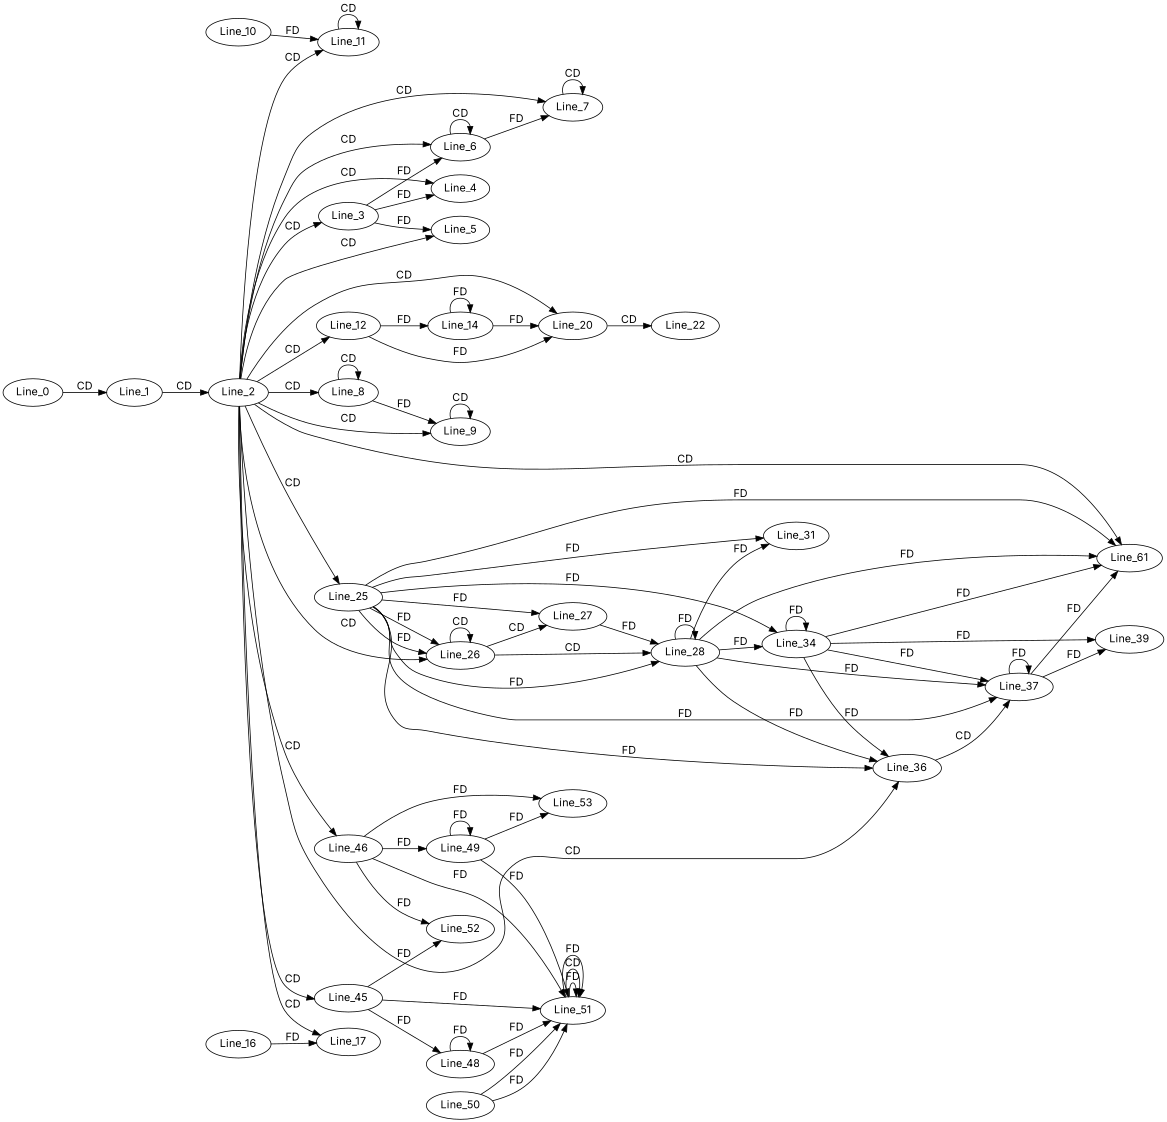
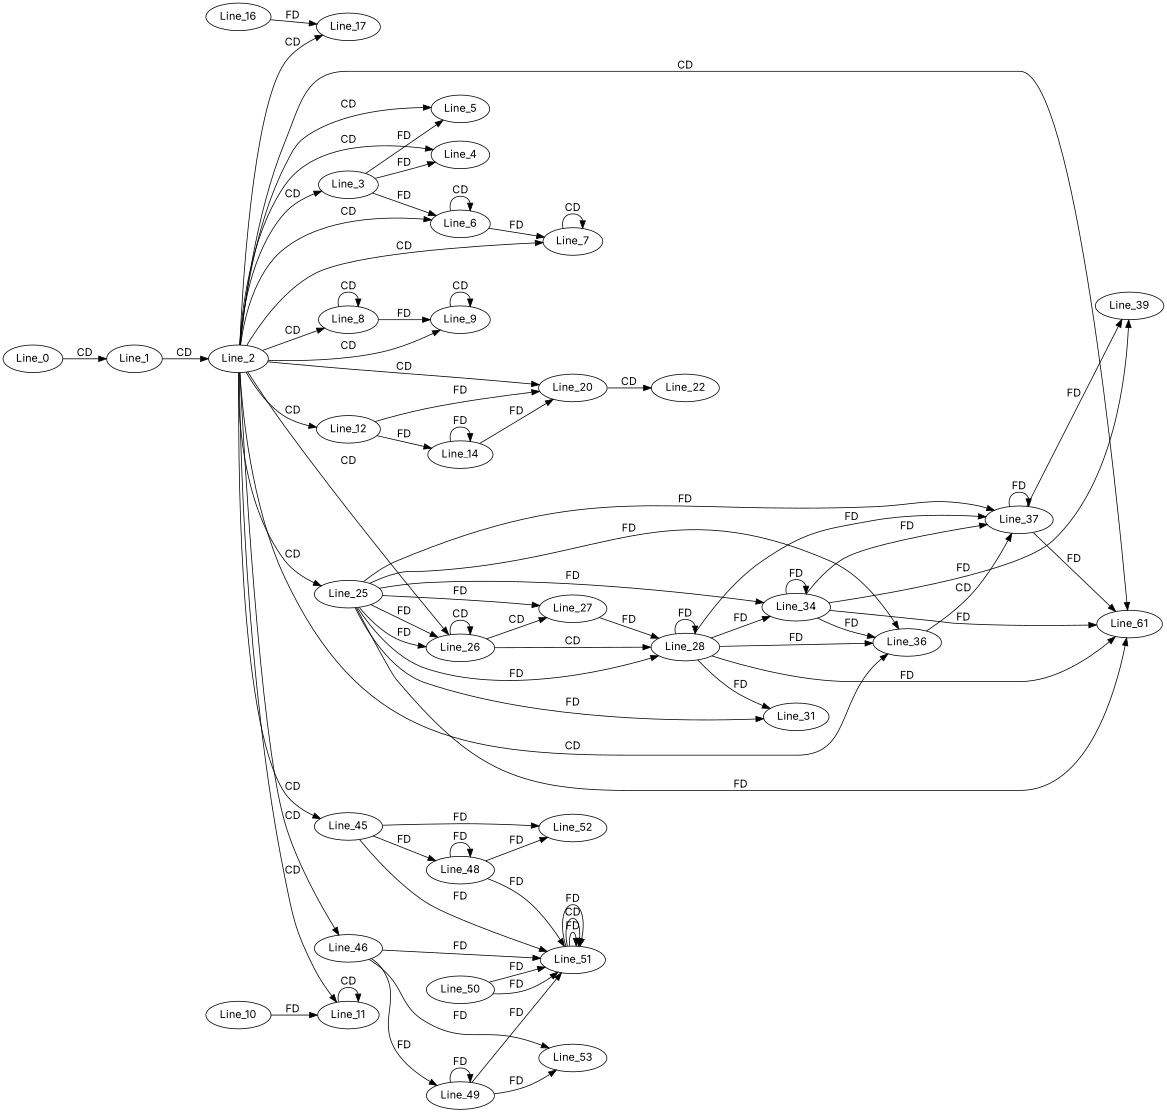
edge "Line_46" -> "Line_52": now "Line_48" -> "Line_52"
